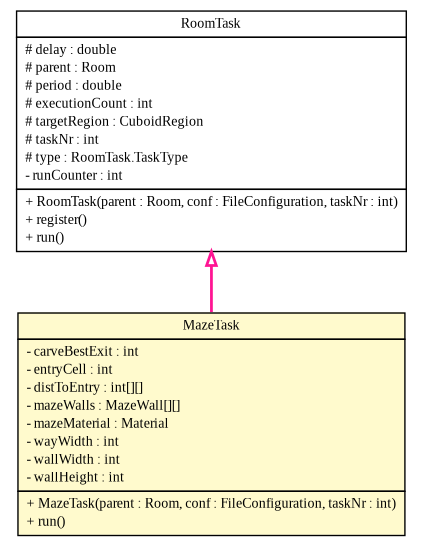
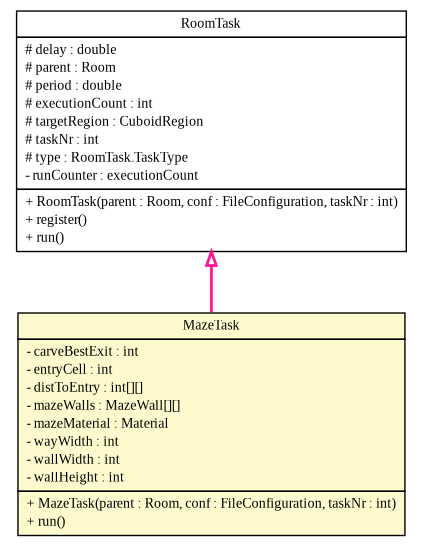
node "RoomTask": text "- runCounter : int" -> "- runCounter : executionCount"
